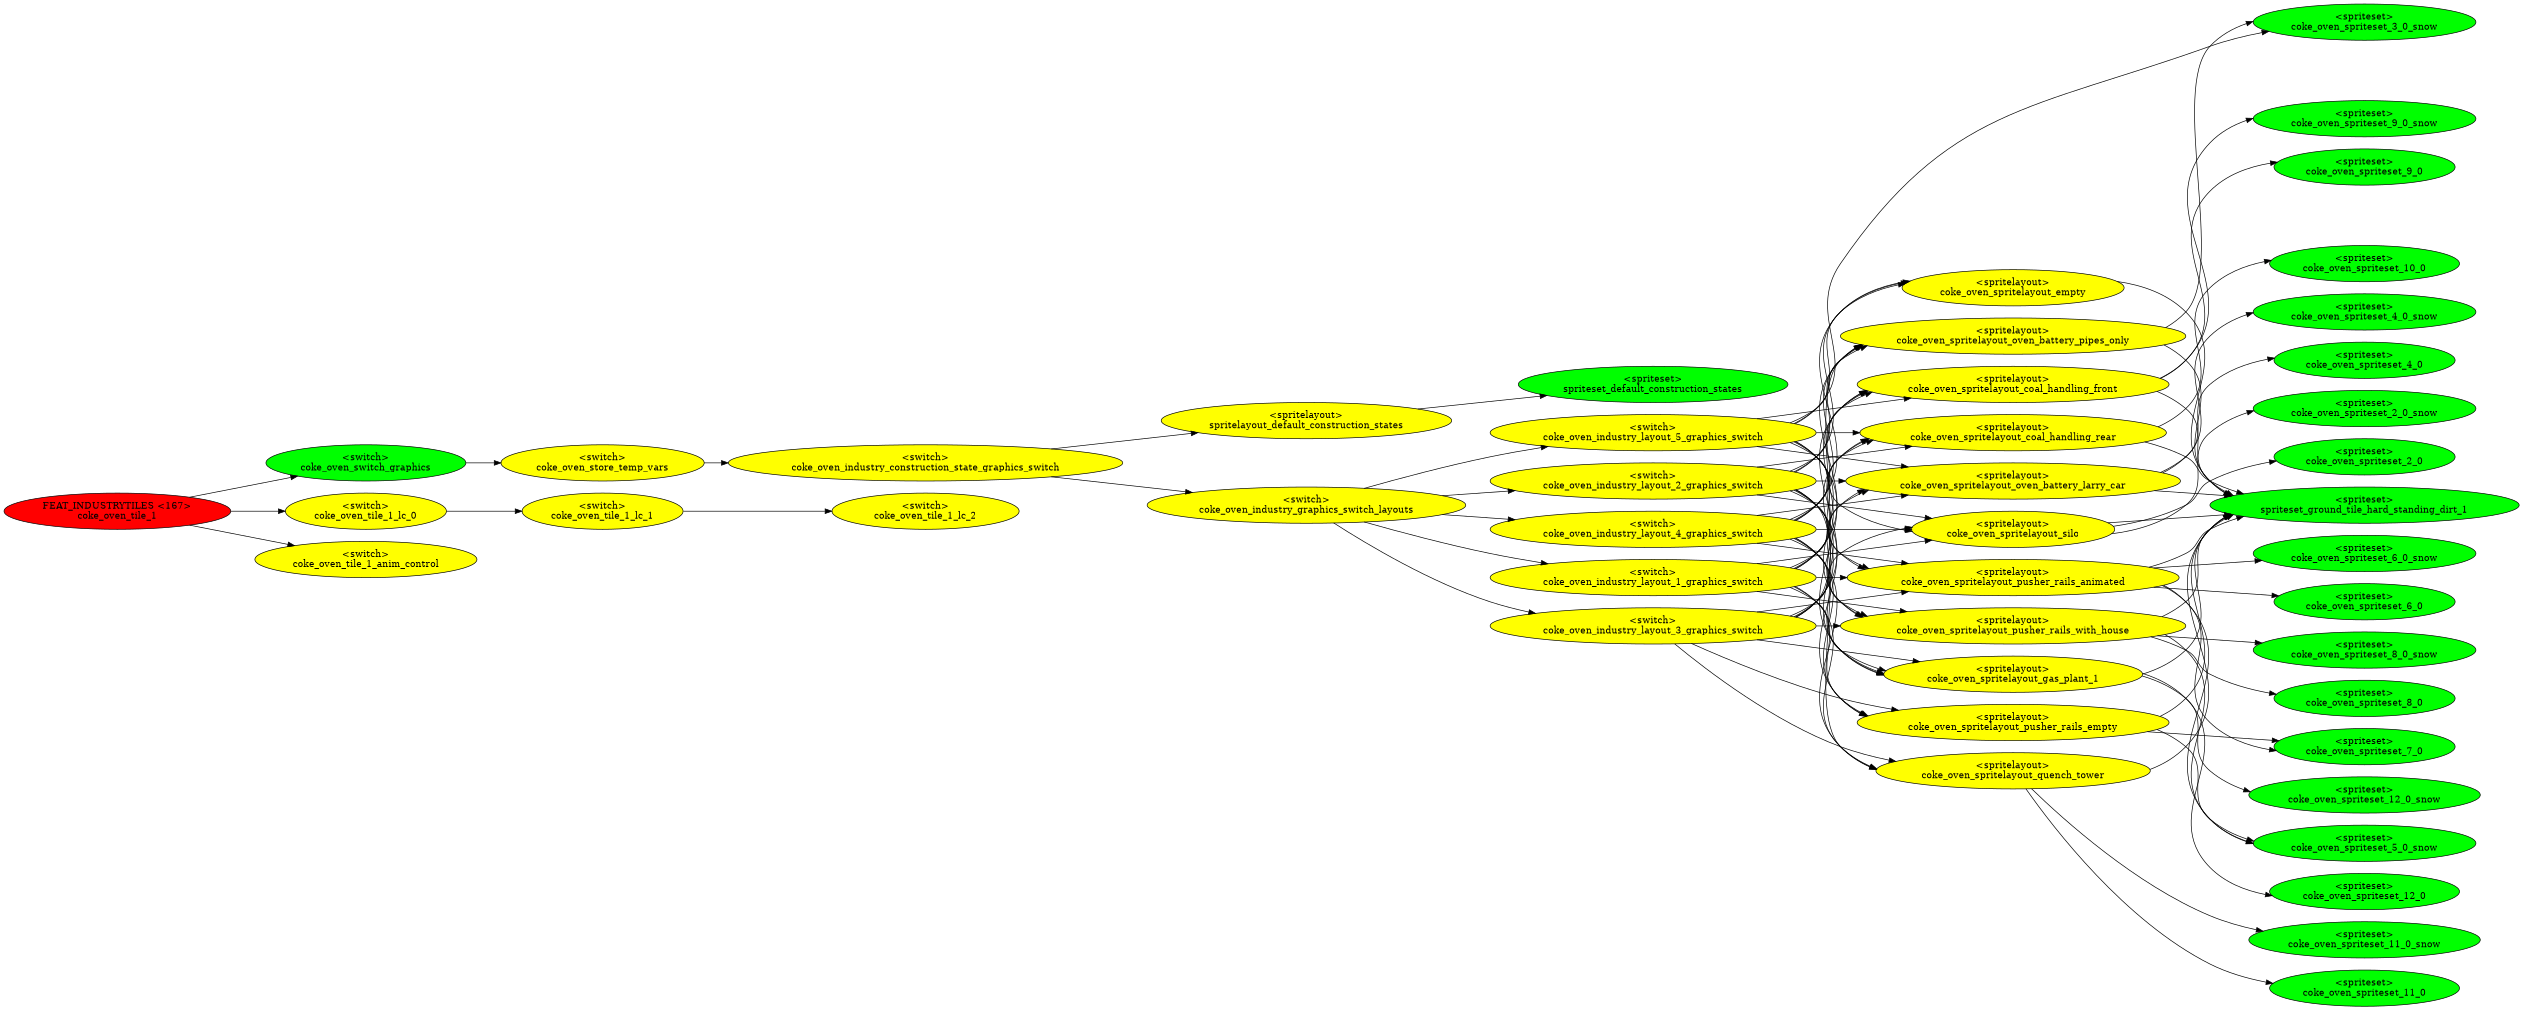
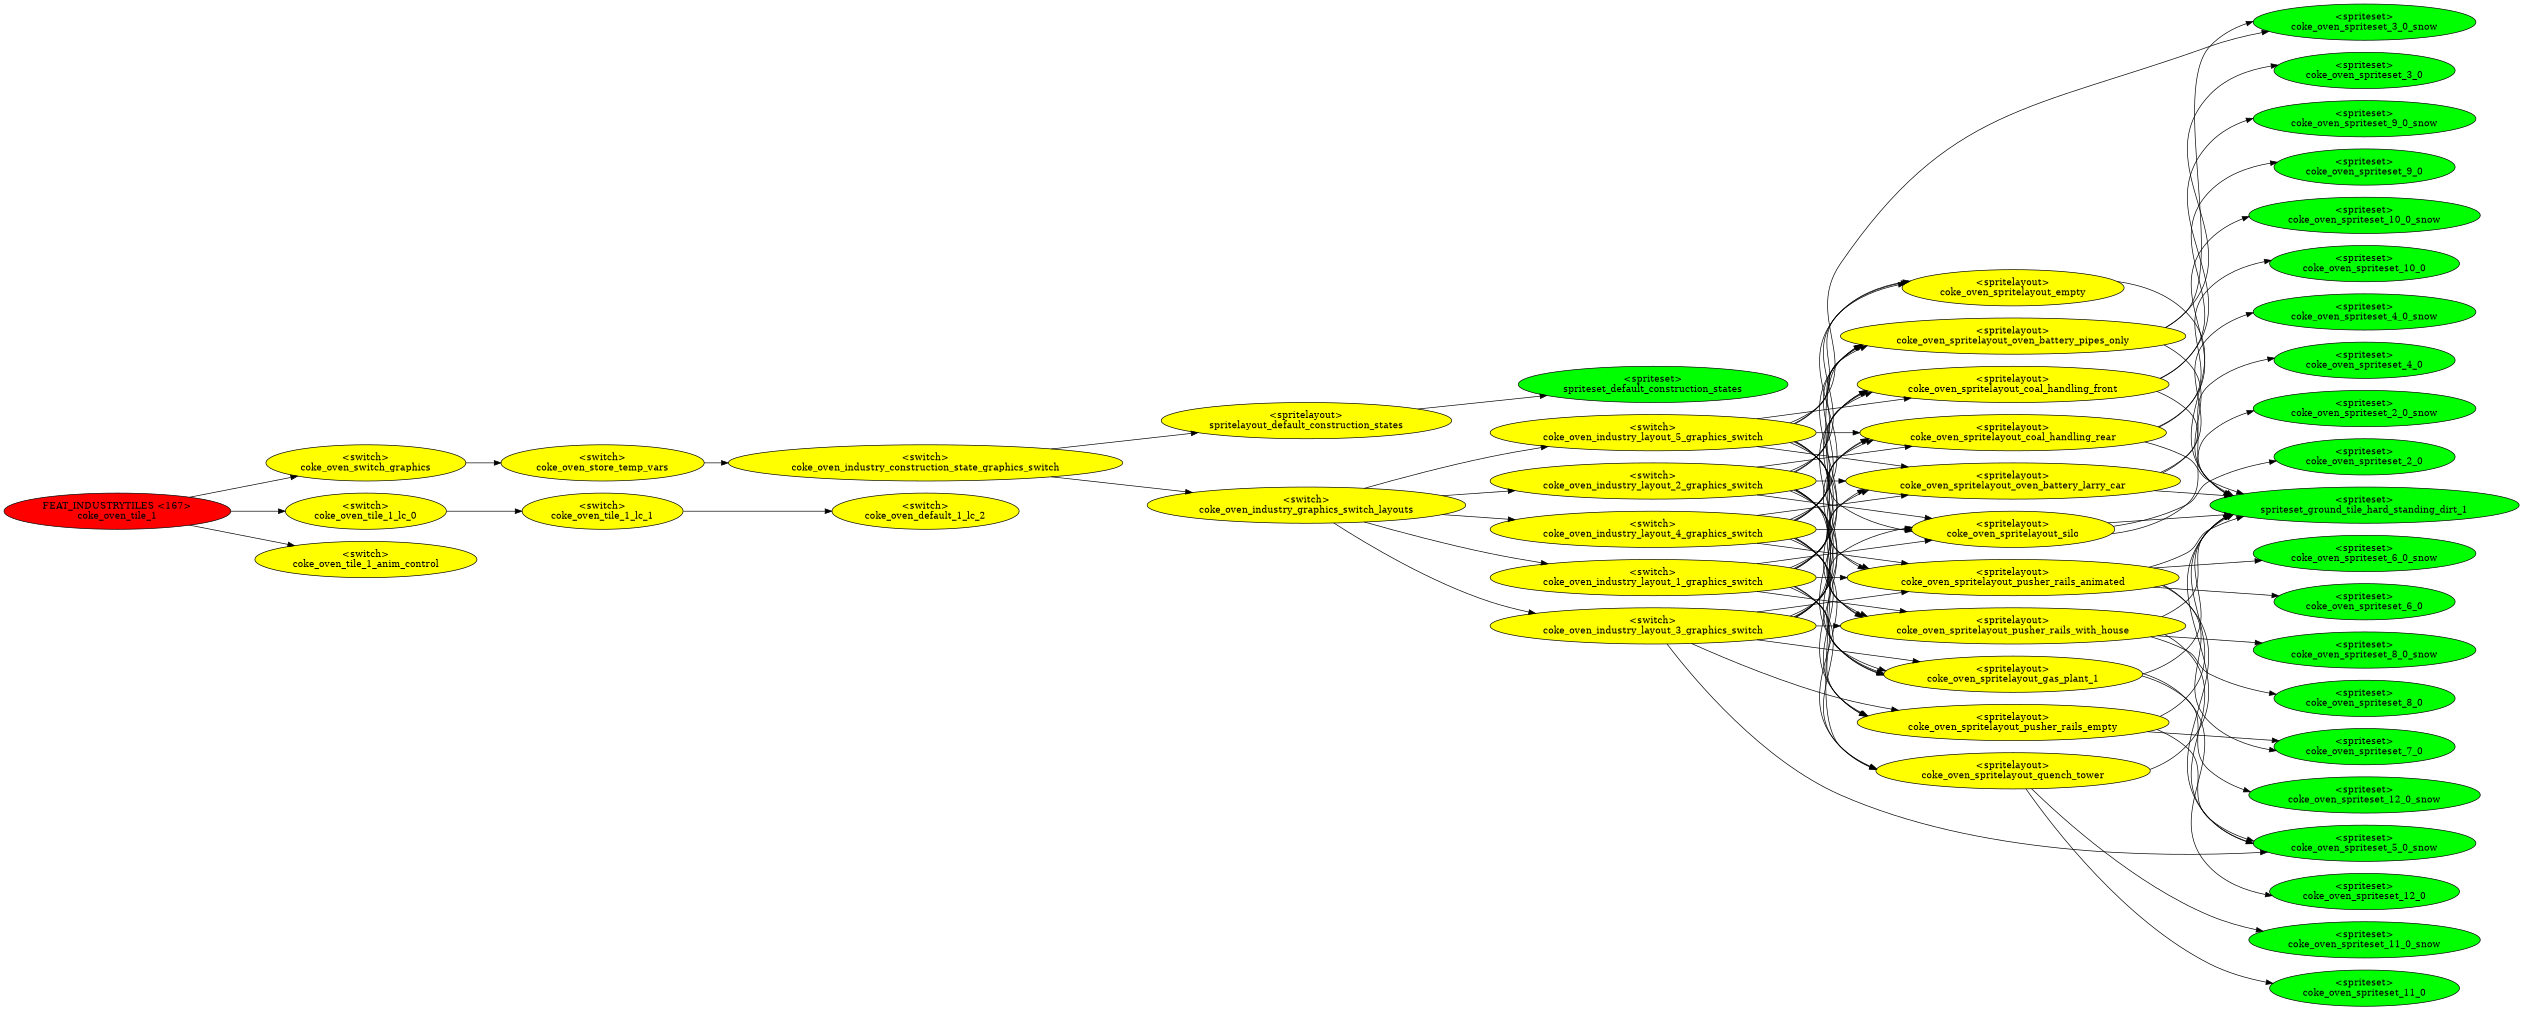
node "<spriteset> coke_oven_spriteset_3_0": added
node "<spriteset> coke_oven_spriteset_10_0_snow": added
node "<switch> coke_oven_switch_graphics": fillcolor green -> yellow
node "<switch> coke_oven_tile_1_lc_2": label "<switch> coke_oven_tile_1_lc_2" -> "<switch> coke_oven_default_1_lc_2"
edge "<switch> coke_oven_industry_layout_3_graphics_switch" -> "<spritelayout> coke_oven_spritelayout_quench_tower": now "<switch> coke_oven_industry_layout_3_graphics_switch" -> "<spriteset> coke_oven_spriteset_5_0_snow"
